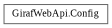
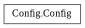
node "GirafWebApi.Config": label "GirafWebApi.Config" -> "Config.Config"
